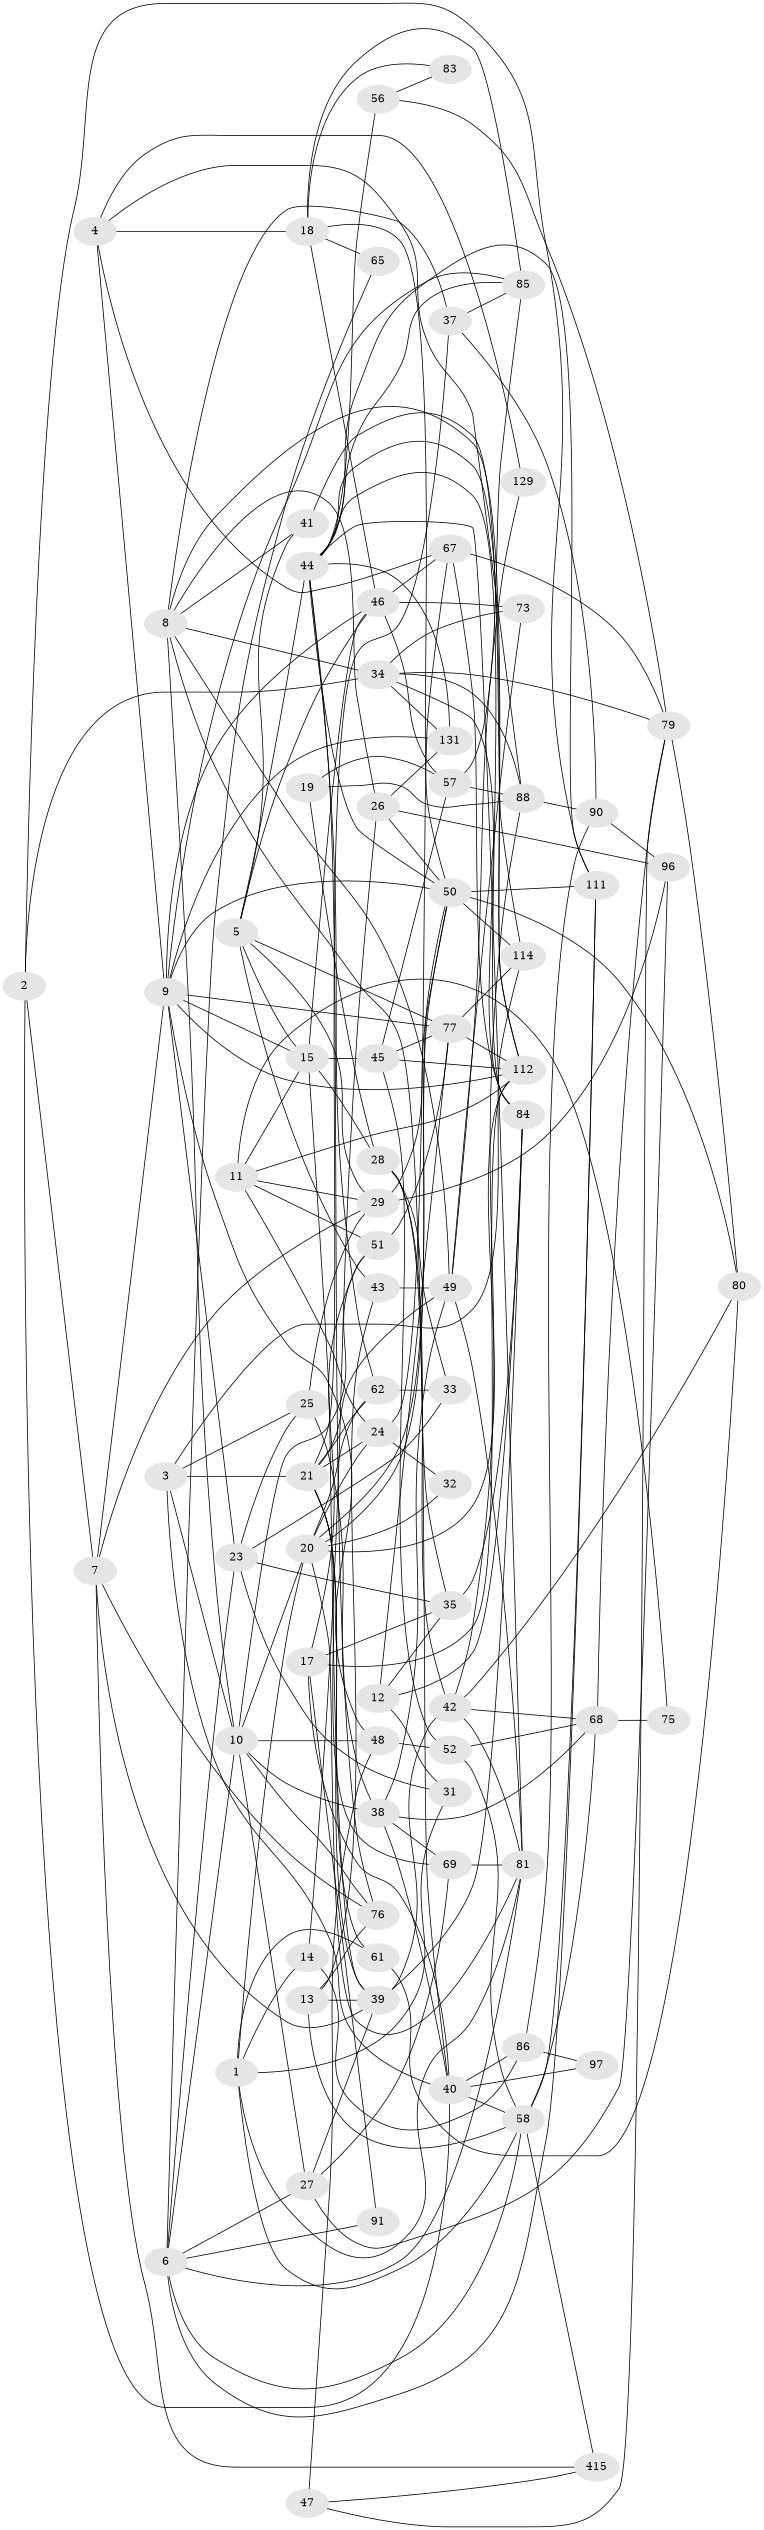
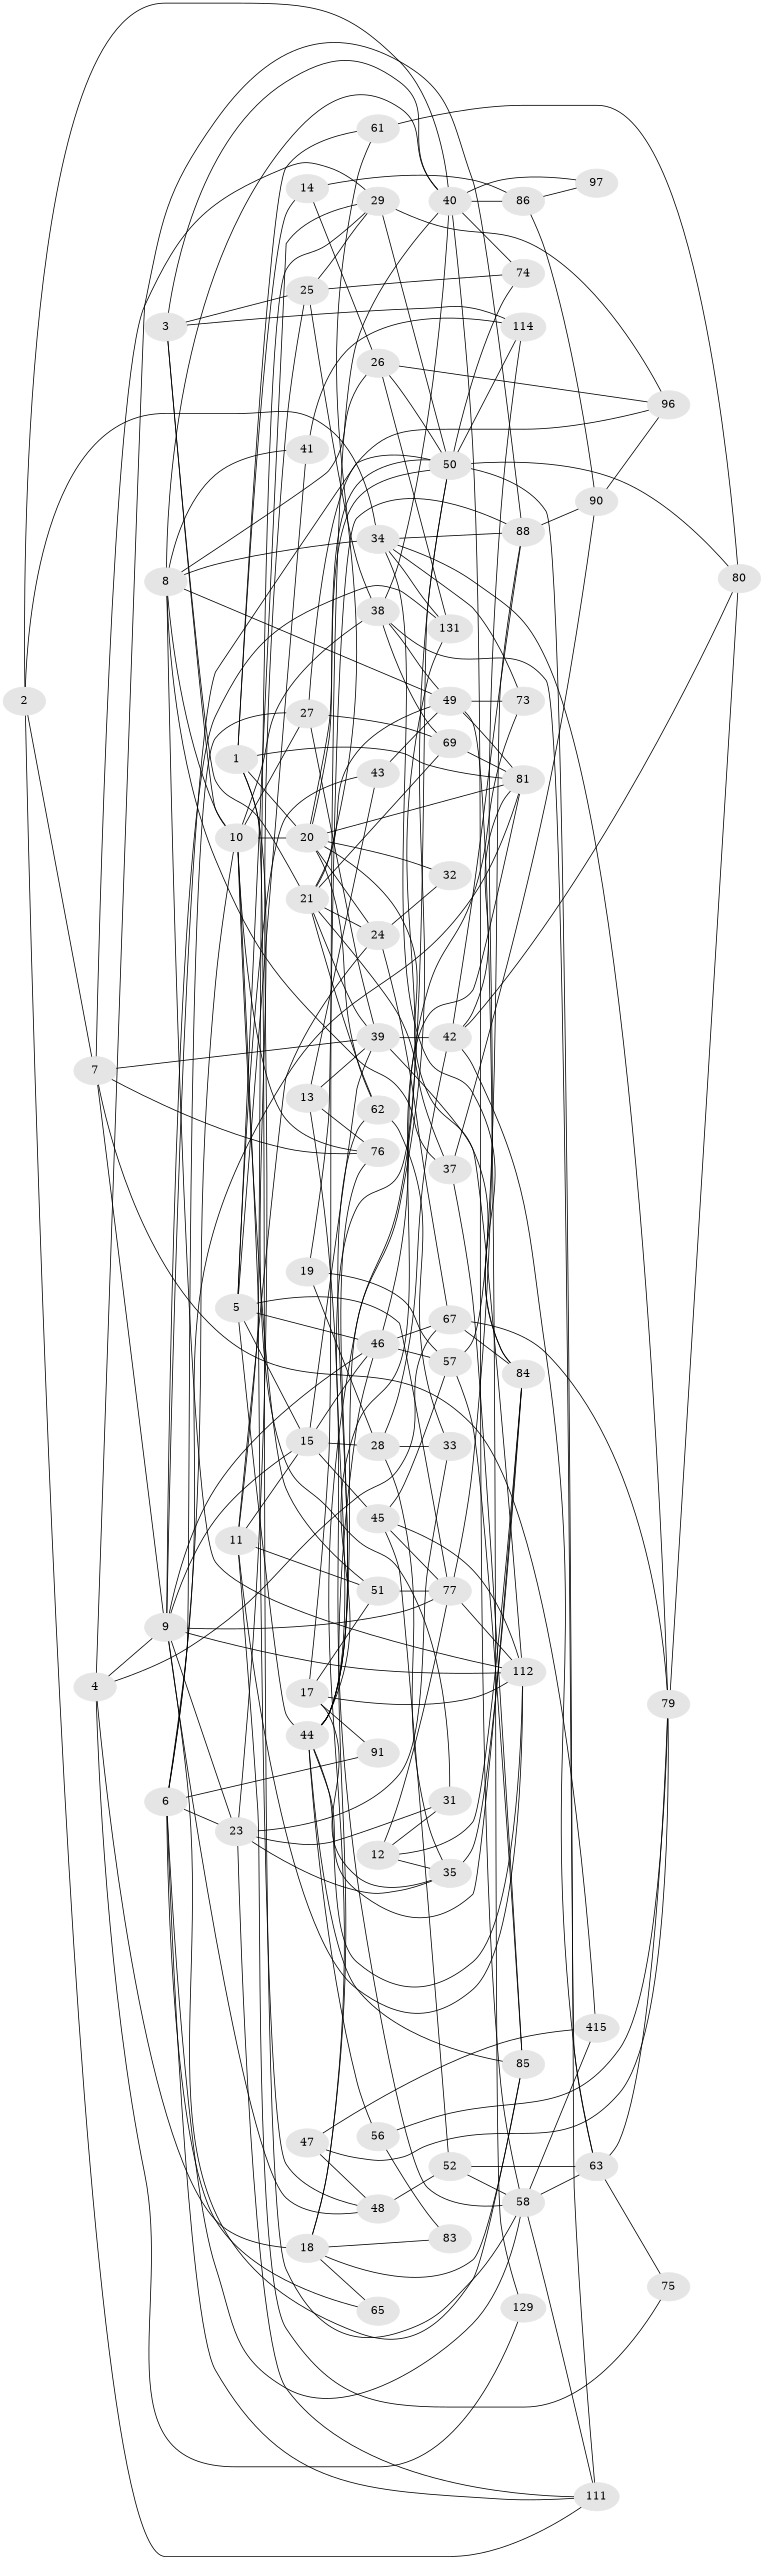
node "74": added
edge "44" -- "111": now "23" -- "111"
node "68": label "68" -> "63"
